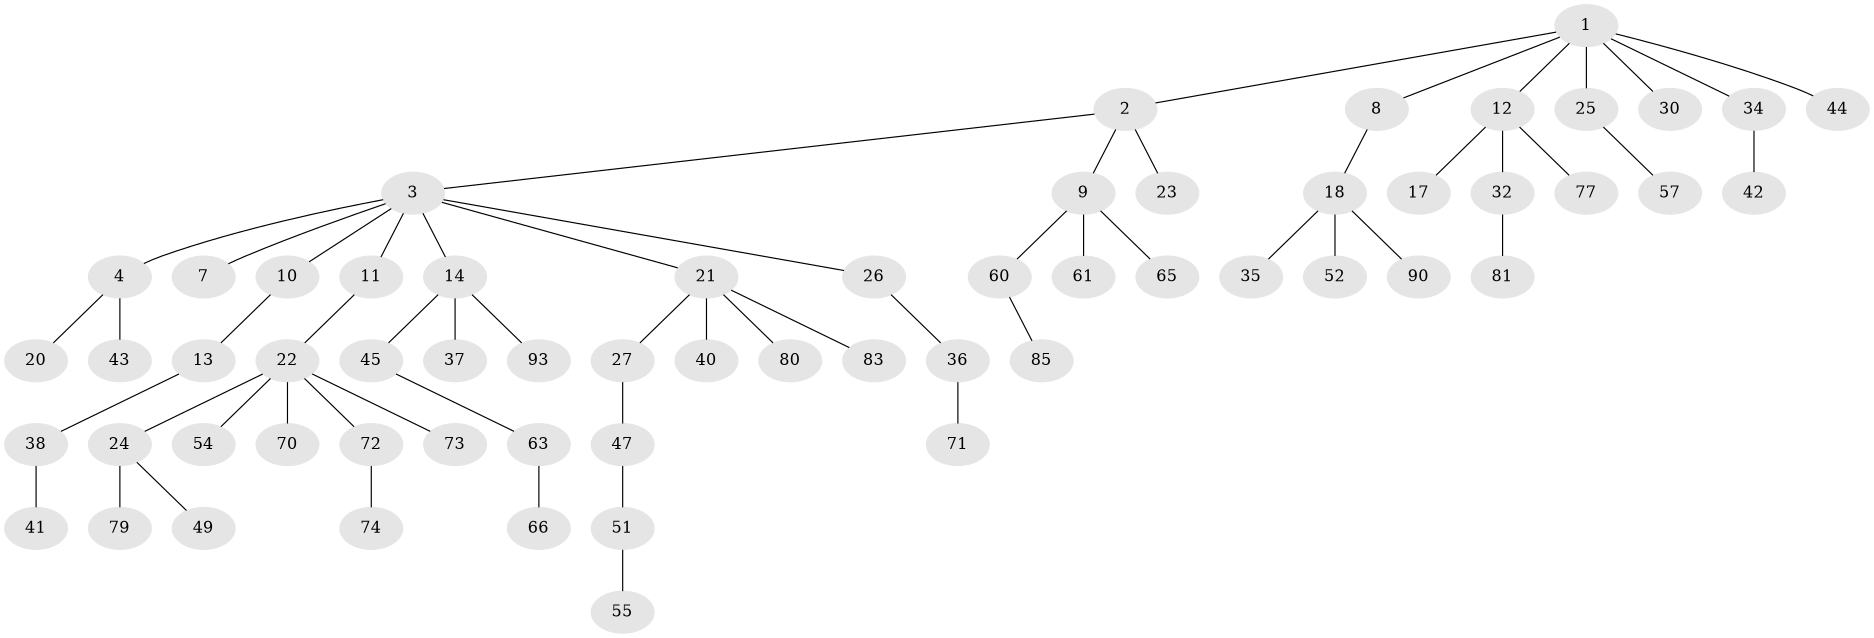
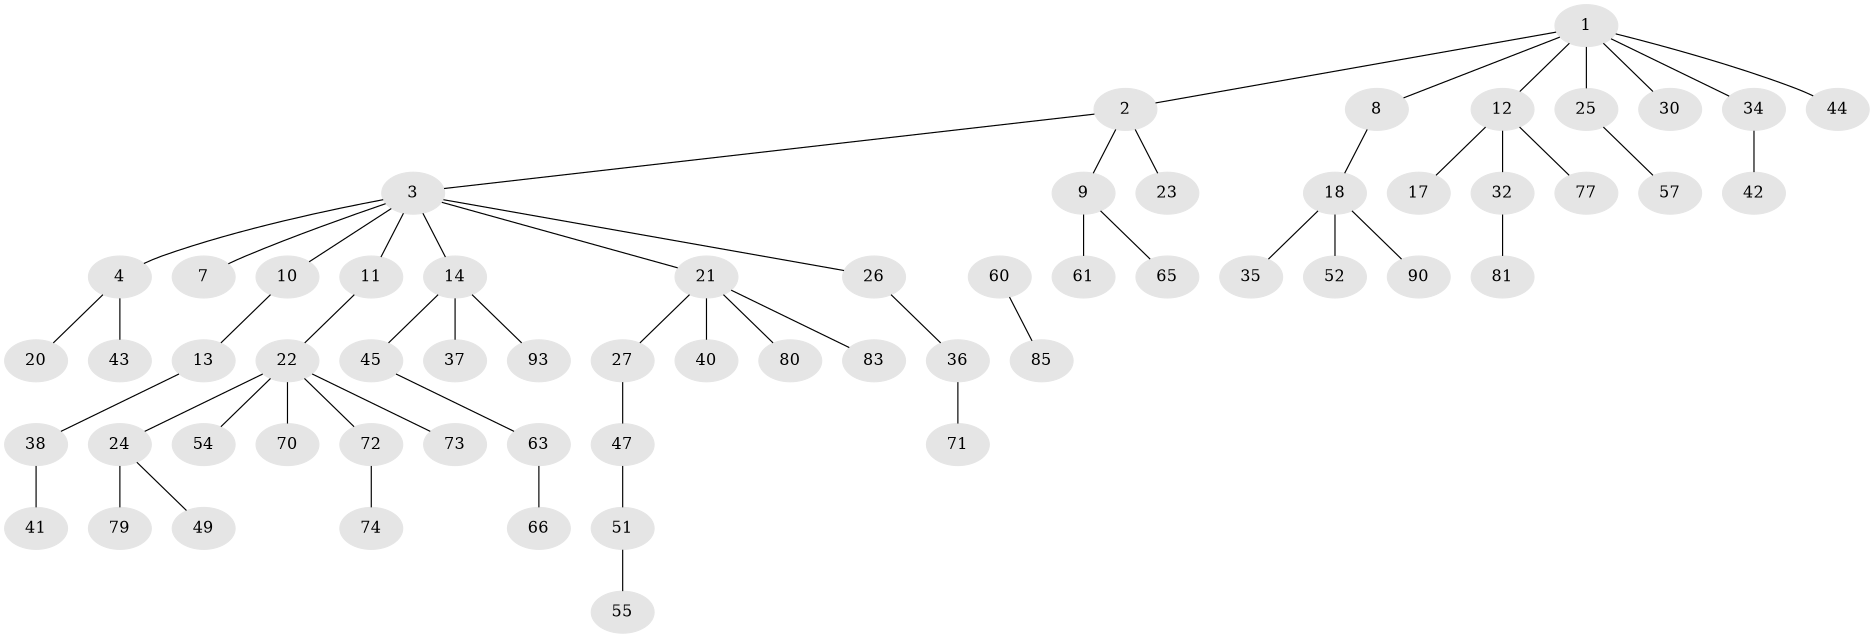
edge "9" -- "60": removed
